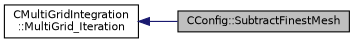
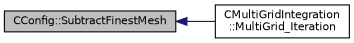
edge "CConfig::SubtractFinestMesh" -> "CMultiGridIntegration ::MultiGrid_Iteration": reversed
